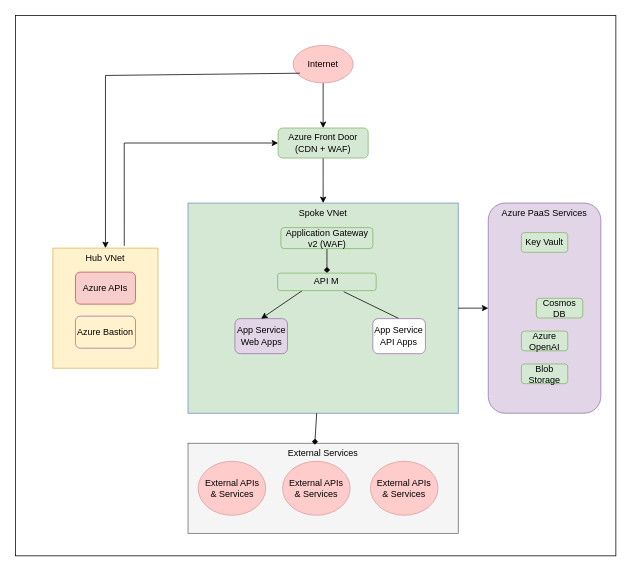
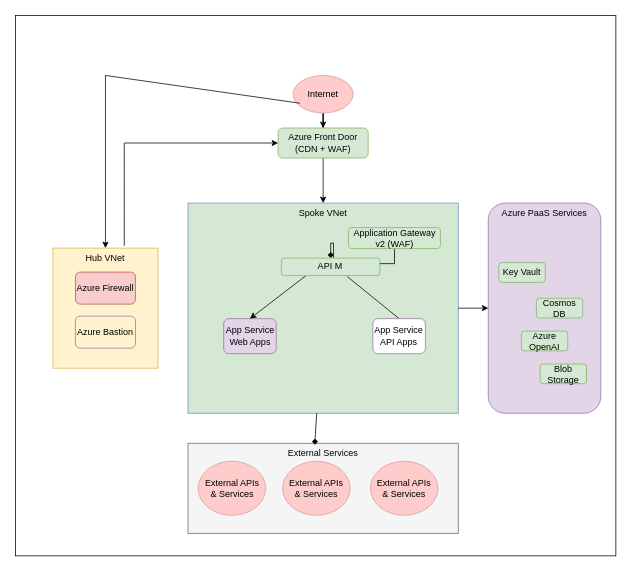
node "Internet": moved (323, 64) -> (323, 94)
node "Application Gateway v2 (WAF)": moved (327, 238) -> (394, 238)
node "Key Vault": moved (544, 242) -> (522, 272)
node "API M": moved (327, 282) -> (330, 267)
node "Azure APIs": label "Azure APIs" -> "Azure Firewall"
node "App Service Web Apps": moved (261, 336) -> (250, 336)
node "Blob Storage": moved (544, 374) -> (563, 374)
